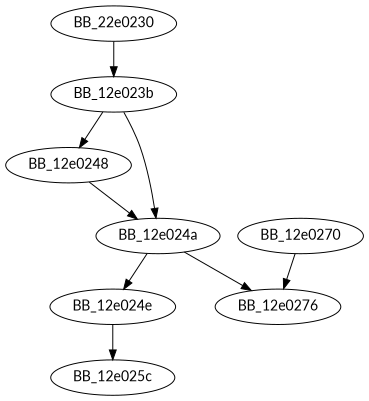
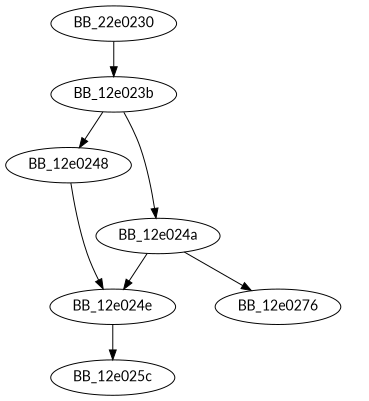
edge "BB_12e0248" -> "BB_12e024a": now "BB_12e0248" -> "BB_12e024e"
node "BB_12e0270": removed
